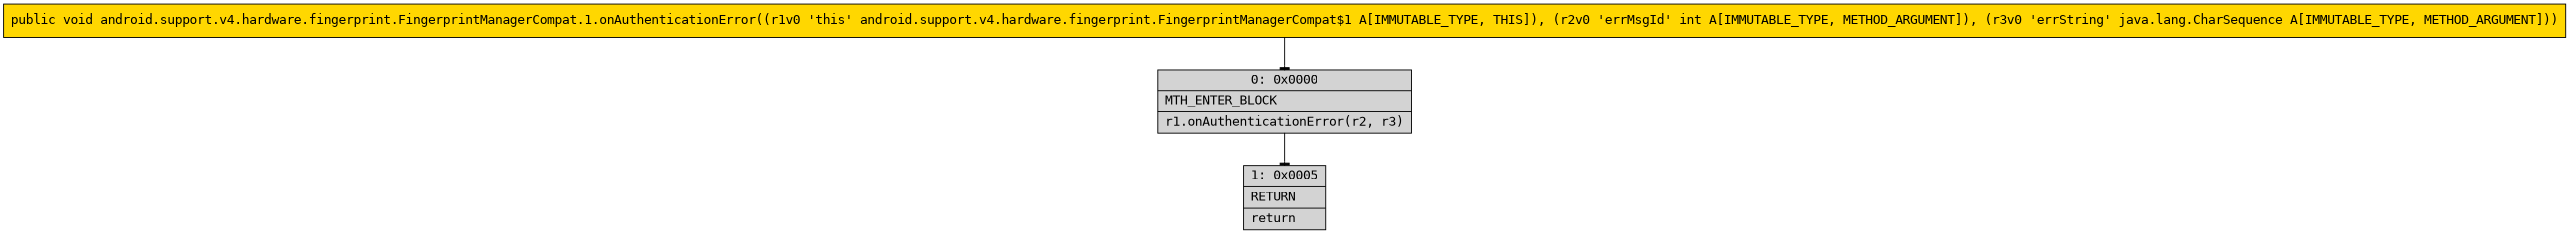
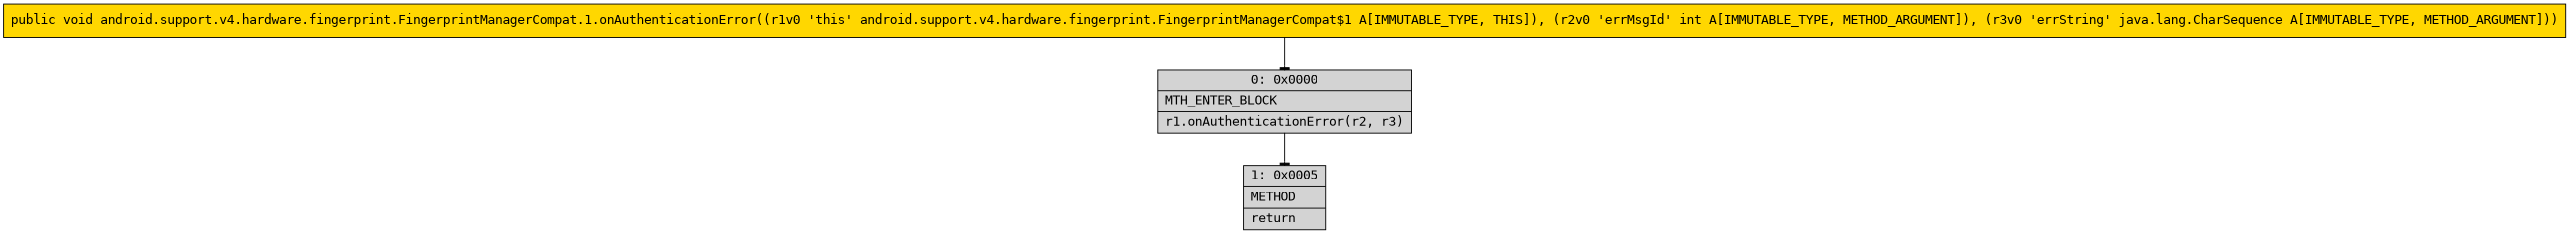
node "1: 0x0005": text "RETURN" -> "METHOD"
